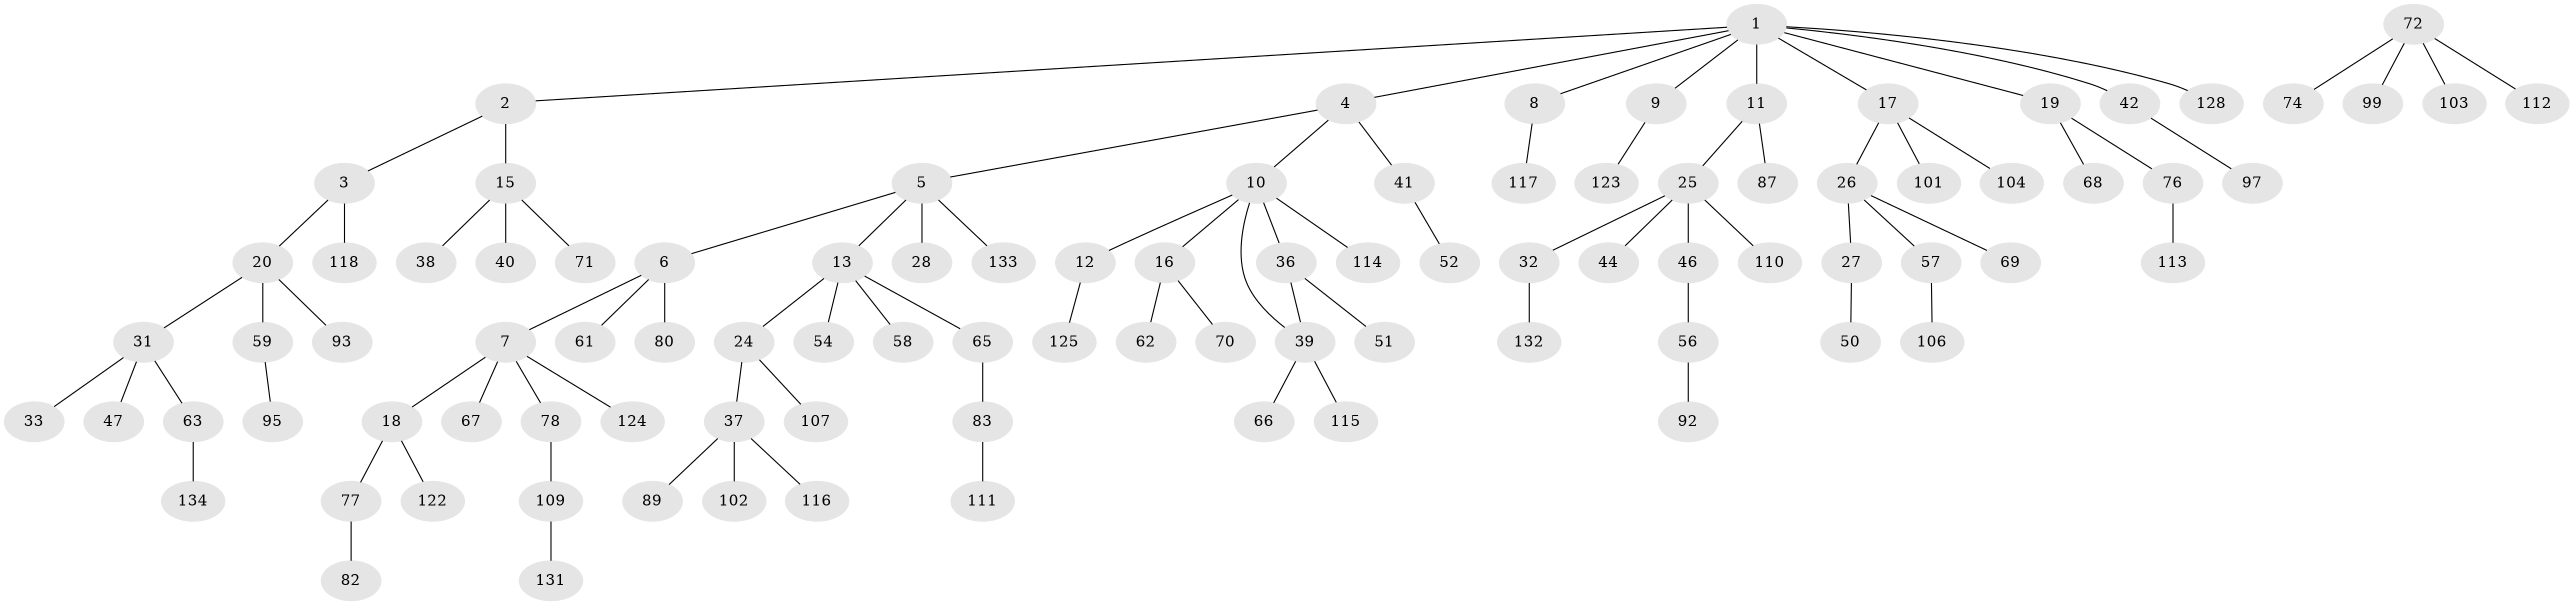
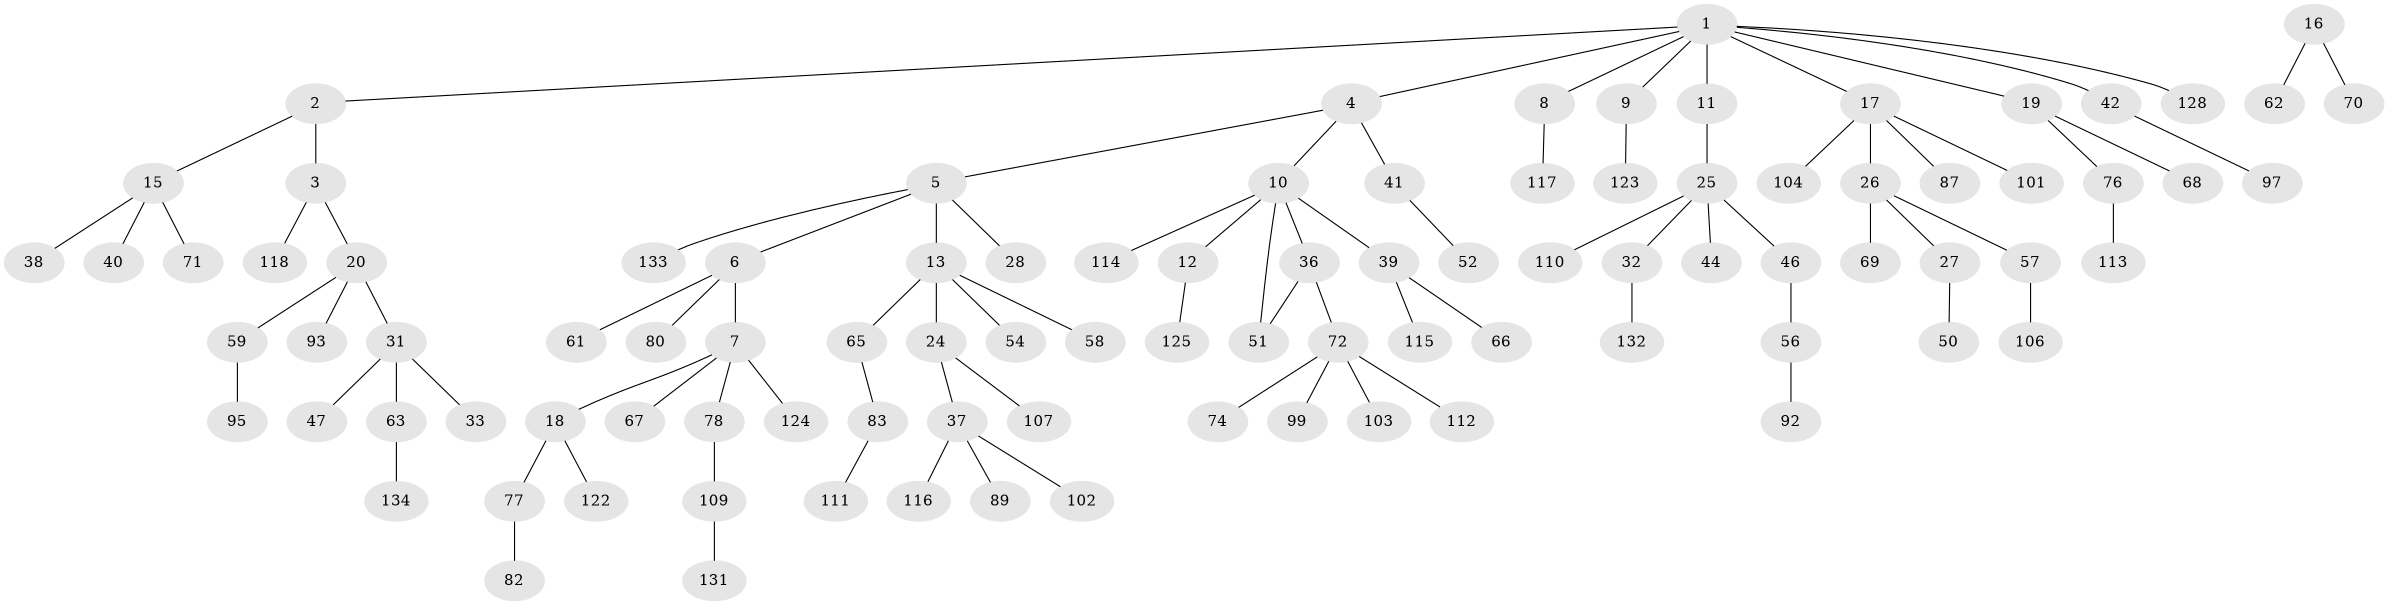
edge "11" -- "87": now "17" -- "87"
edge "10" -- "16": now "10" -- "51"
edge "36" -- "39": now "36" -- "72"
